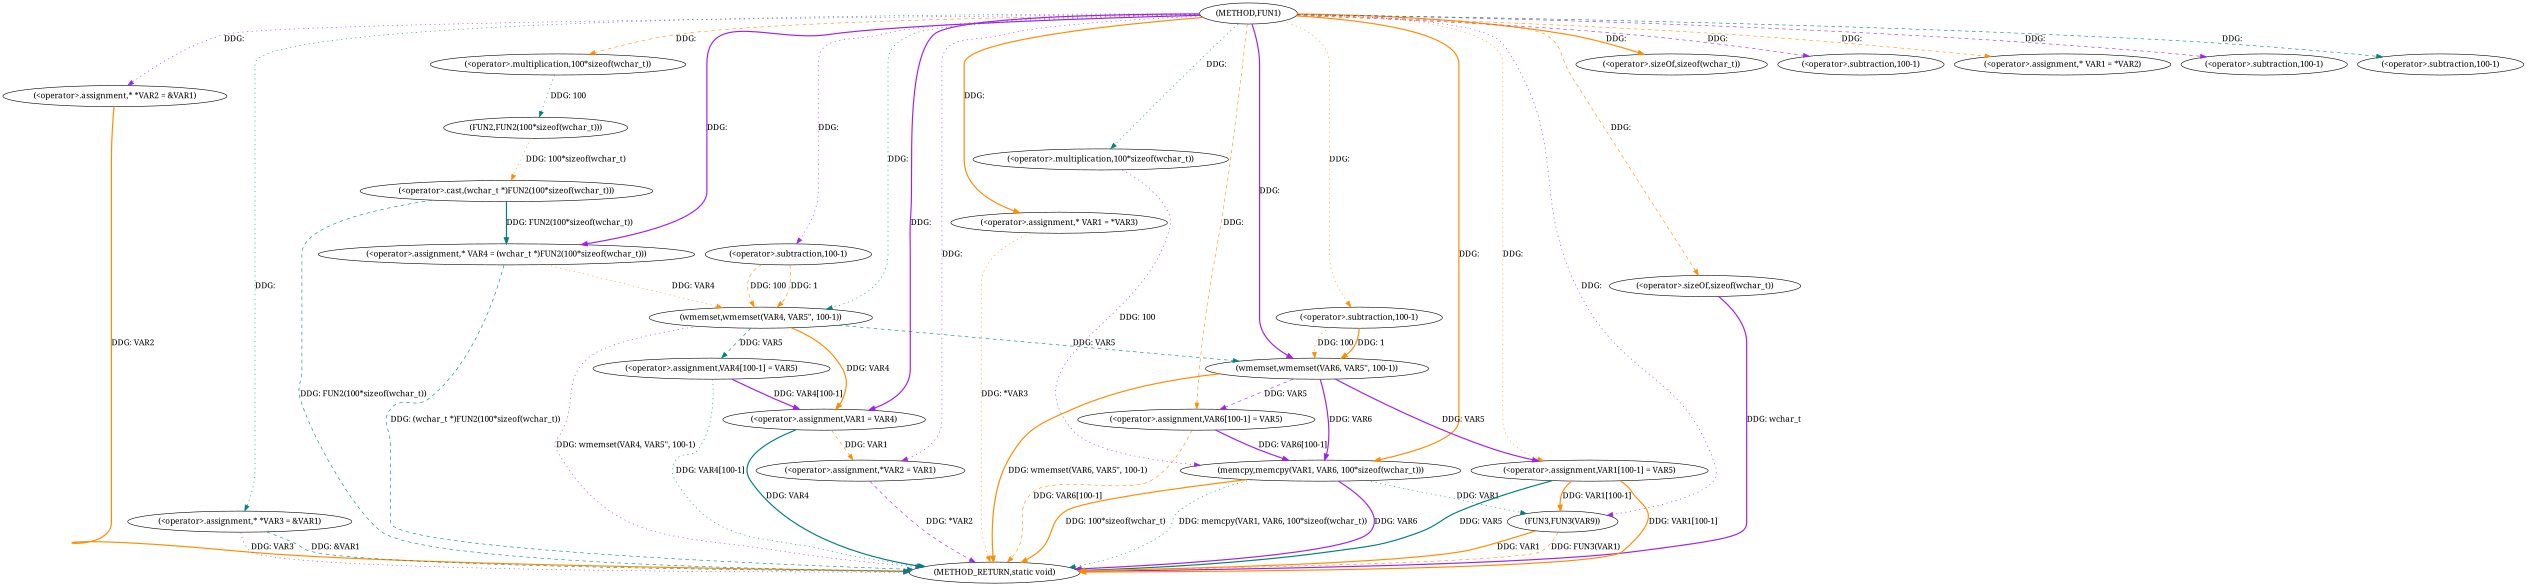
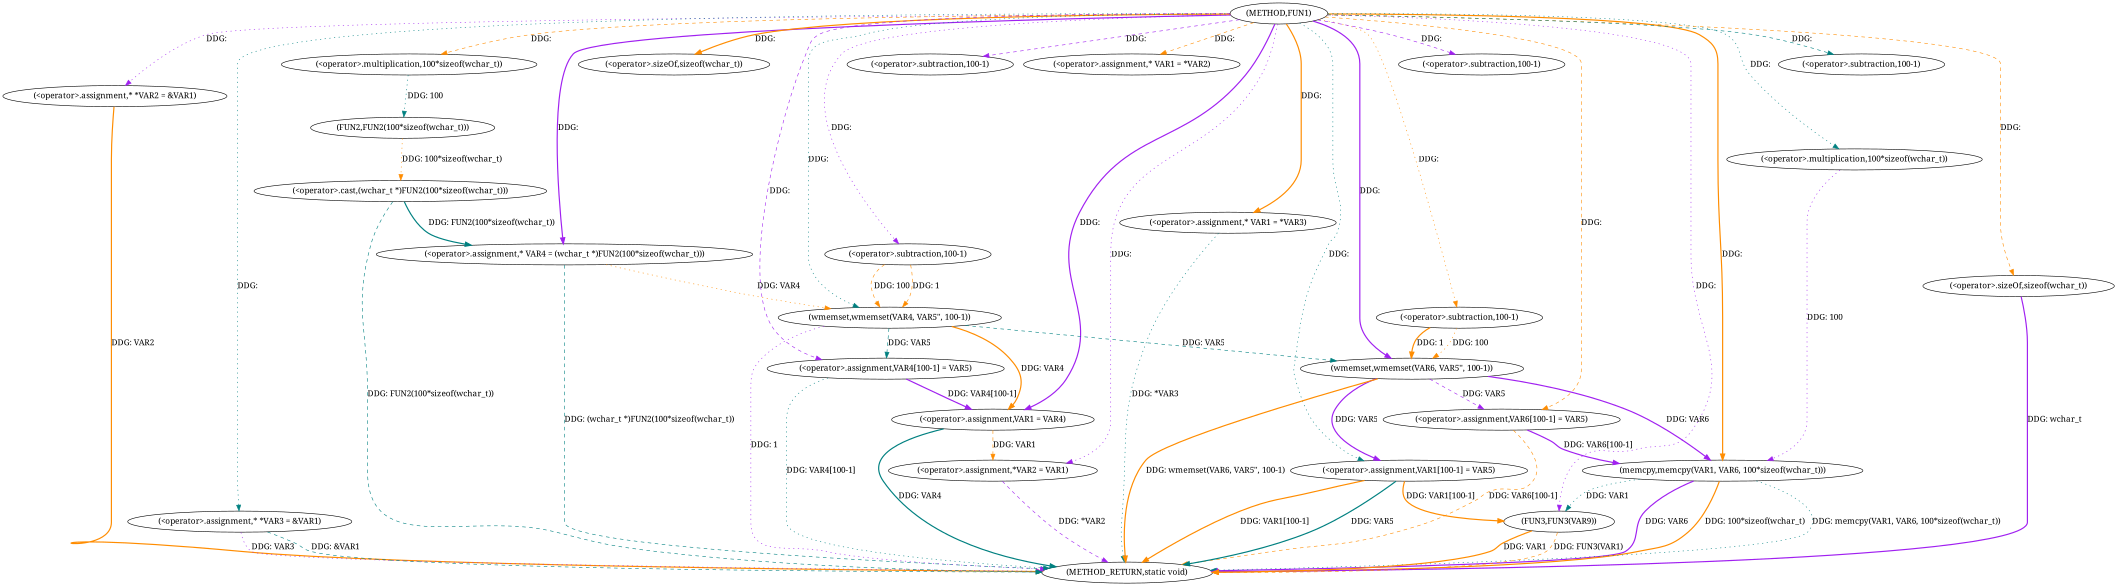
edge "(METHOD,FUN1)" -> "(<operator>.assignment,VAR4[100-1] = VAR5)": added, label "DDG:"
edge "(METHOD,FUN1)" -> "(<operator>.assignment,VAR1[100-1] = VAR5)": color darkorange -> teal
edge "(<operator>.assignment,* VAR1 = *VAR3)" -> "(METHOD_RETURN,static void)": color darkorange -> teal
edge "(wmemset,wmemset(VAR4, VAR5'', 100-1))" -> "(METHOD_RETURN,static void)": label "DDG: wmemset(VAR4, VAR5'', 100-1)" -> "DDG: 1"
